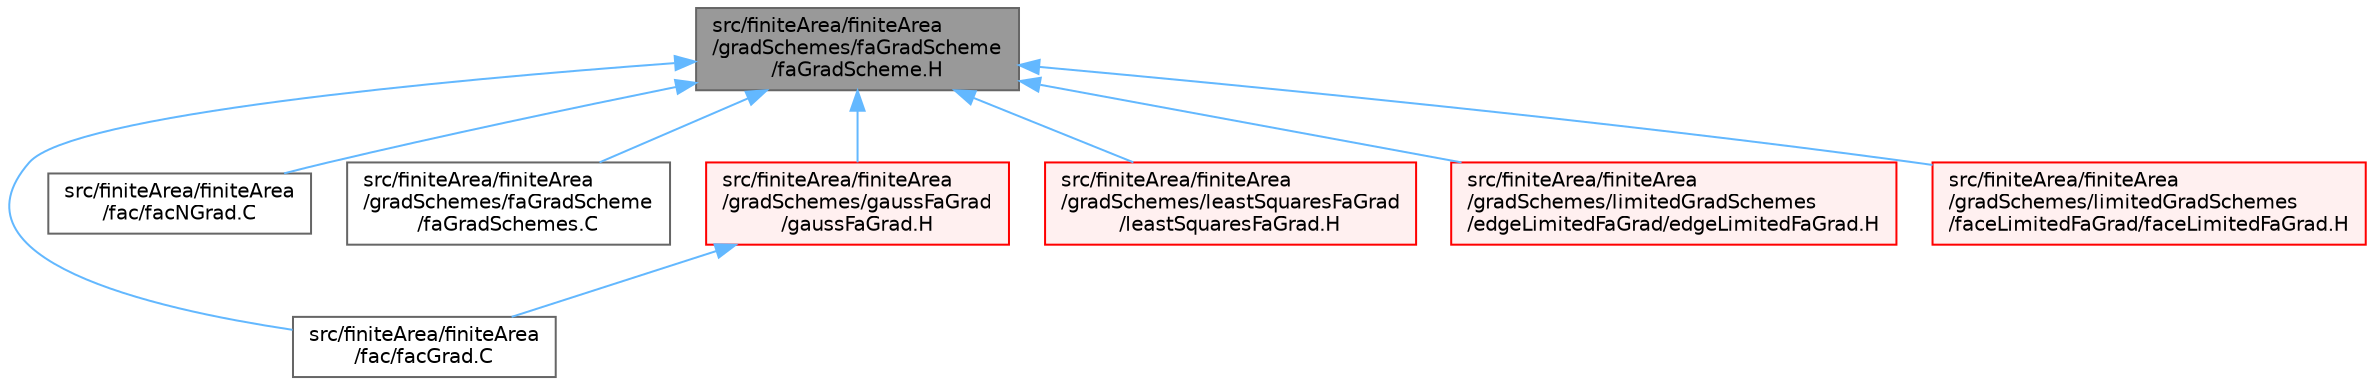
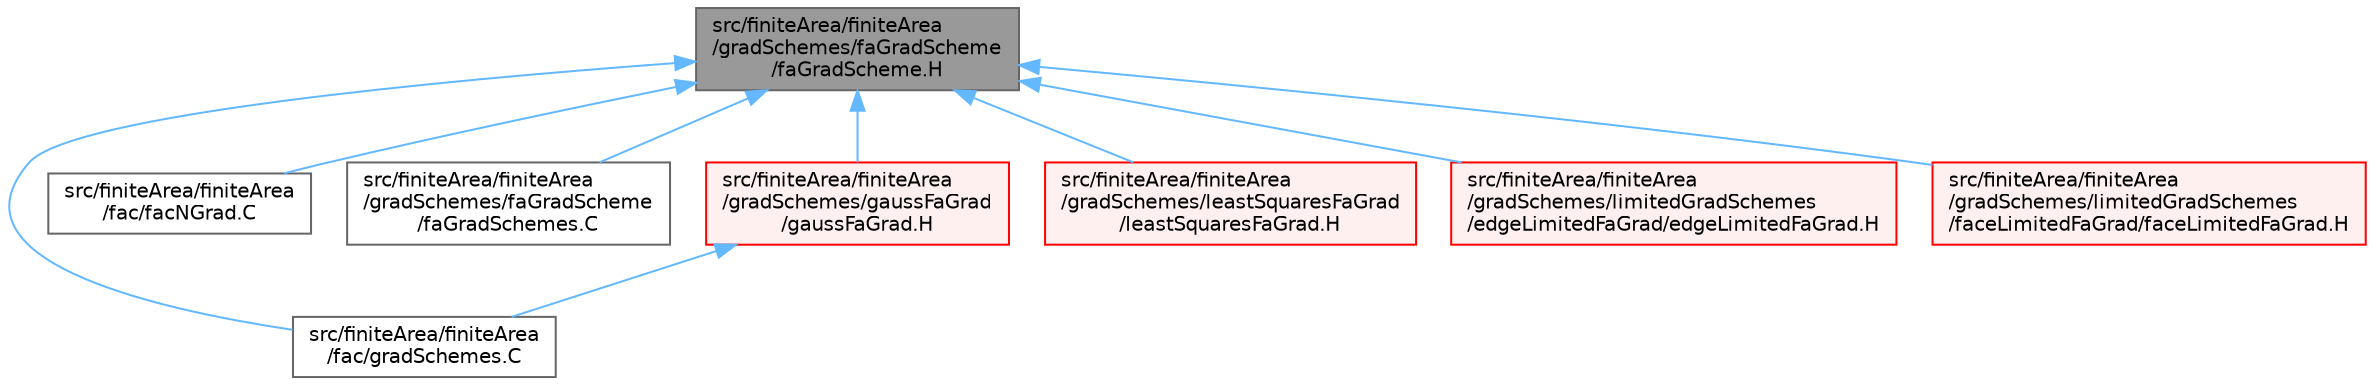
node "src/finiteArea/finiteArea /fac/facGrad.C": label "src/finiteArea/finiteArea /fac/facGrad.C" -> "src/finiteArea/finiteArea /fac/gradSchemes.C"
